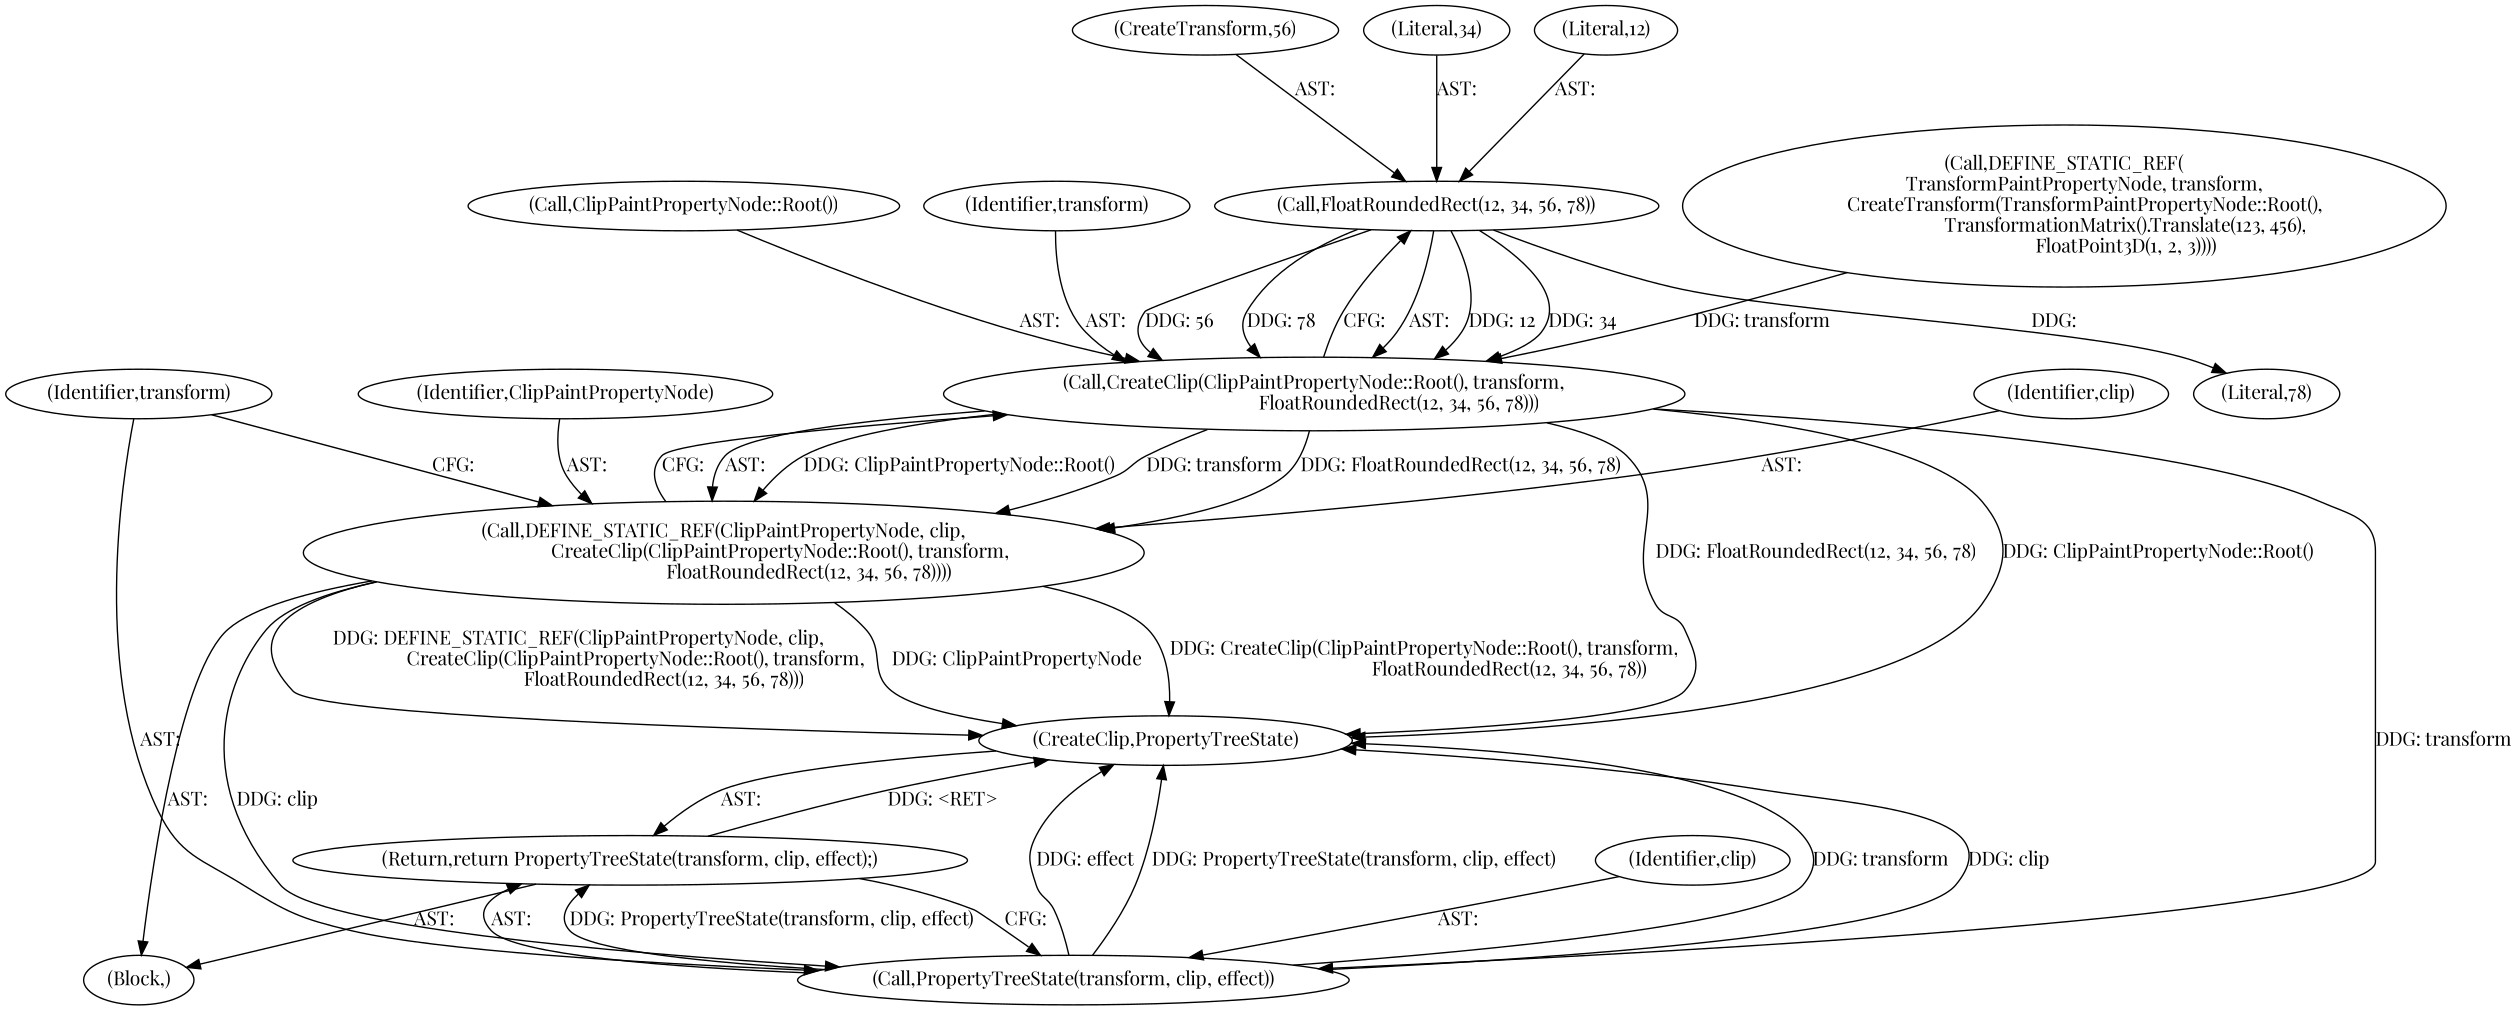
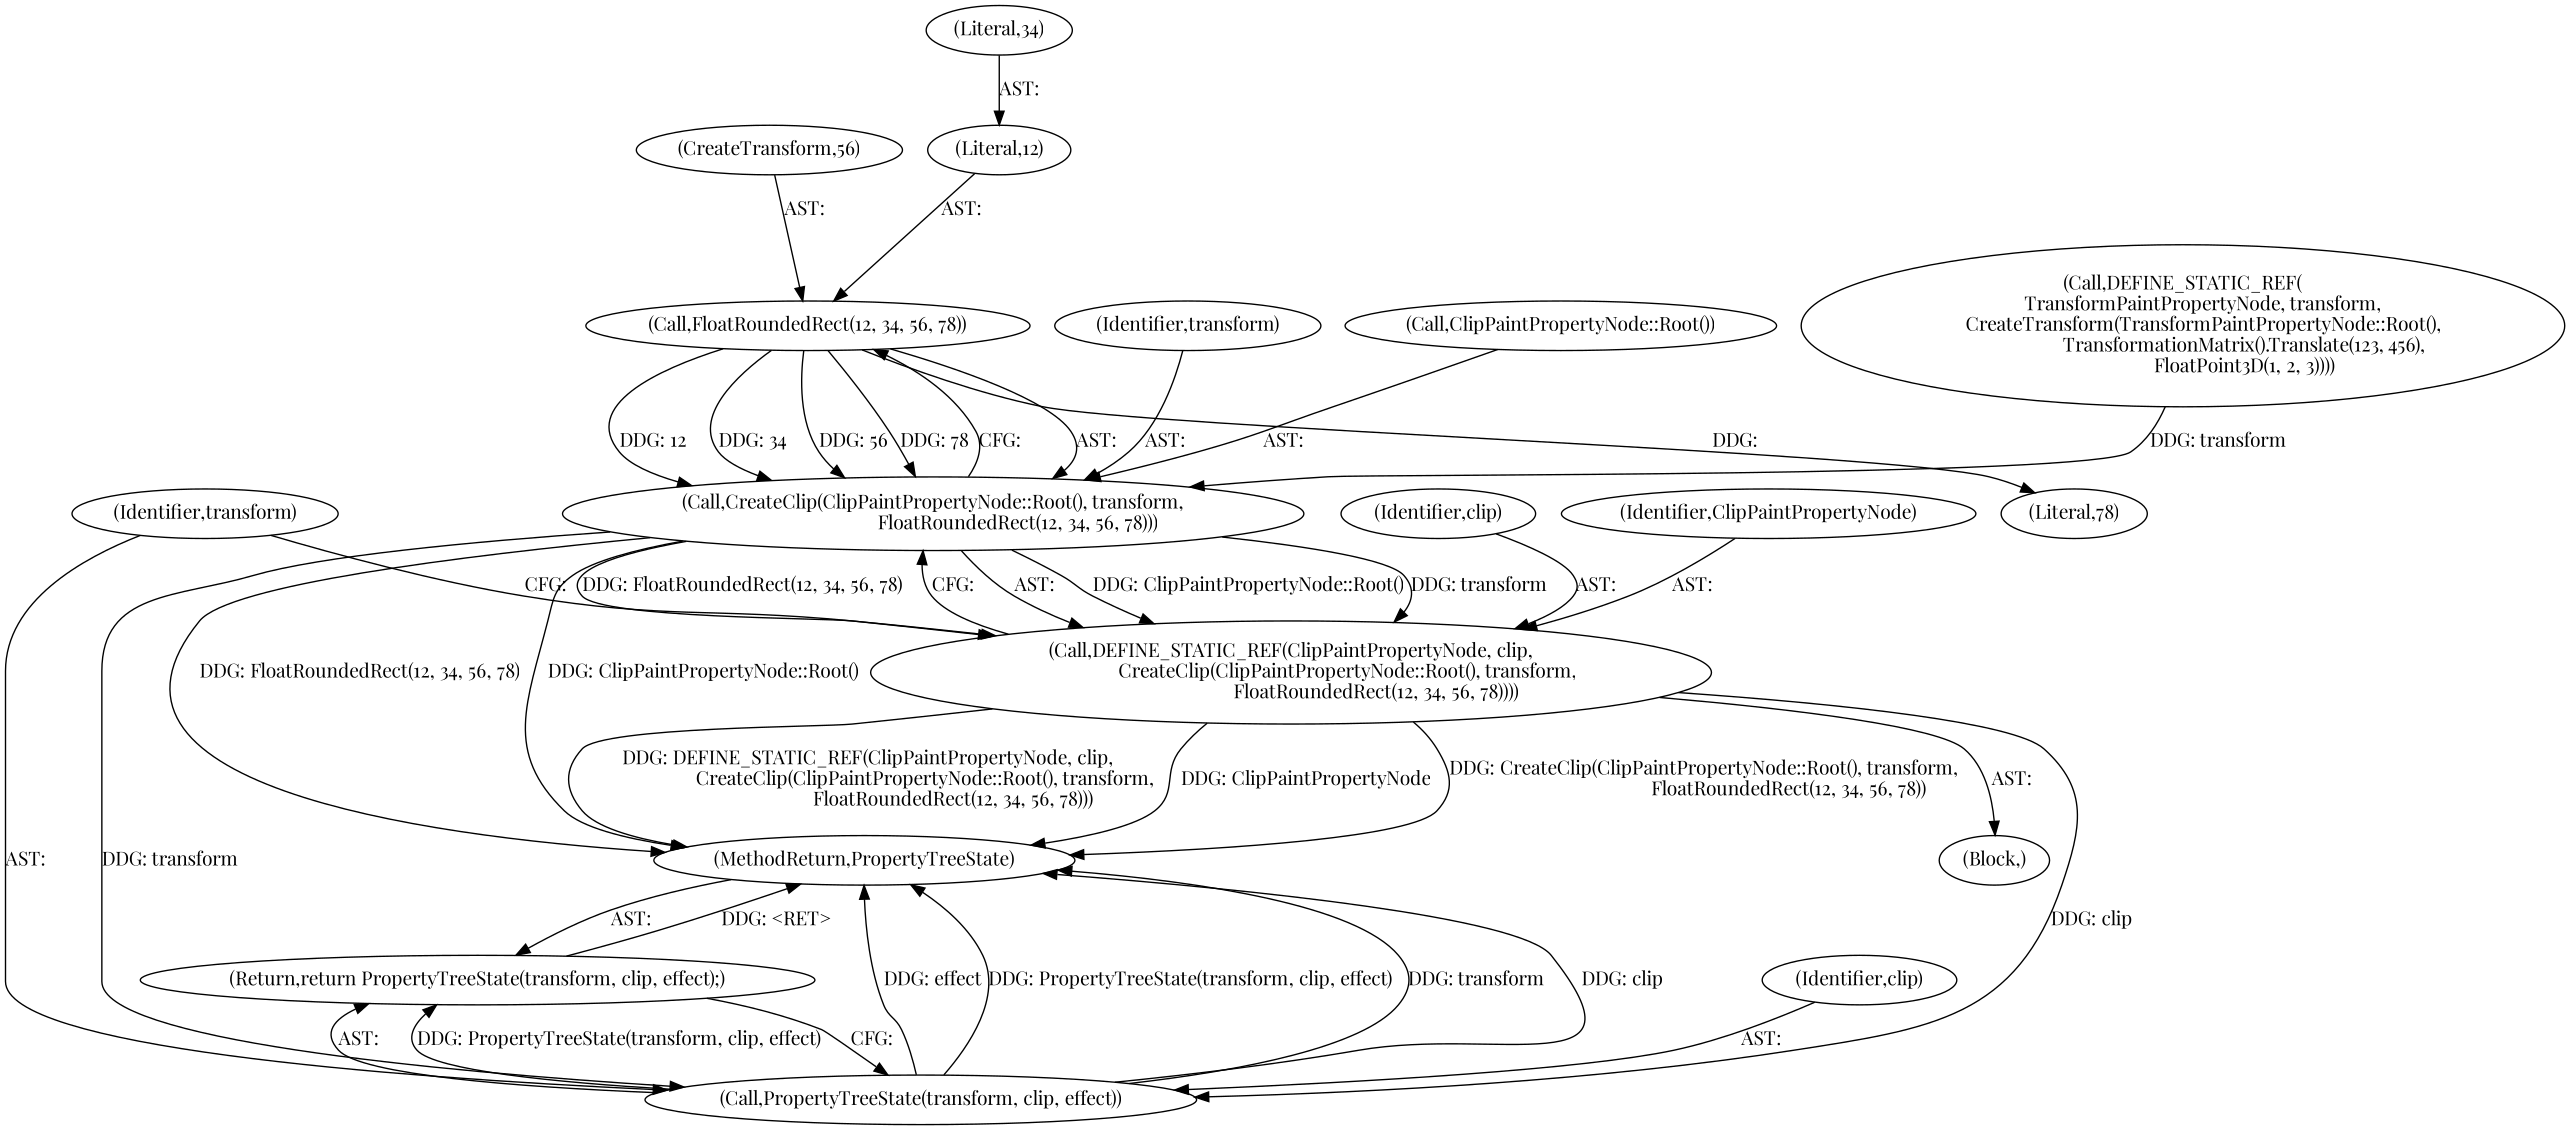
edge "(Literal,34)" -> "(Call,FloatRoundedRect(12, 34, 56, 78))": now "(Literal,34)" -> "(Literal,12)"
node "(CreateClip,PropertyTreeState)": label "(CreateClip,PropertyTreeState)" -> "(MethodReturn,PropertyTreeState)"
edge "(Return,return PropertyTreeState(transform, clip, effect);)" -> "(Block,)": removed, label "AST:"
